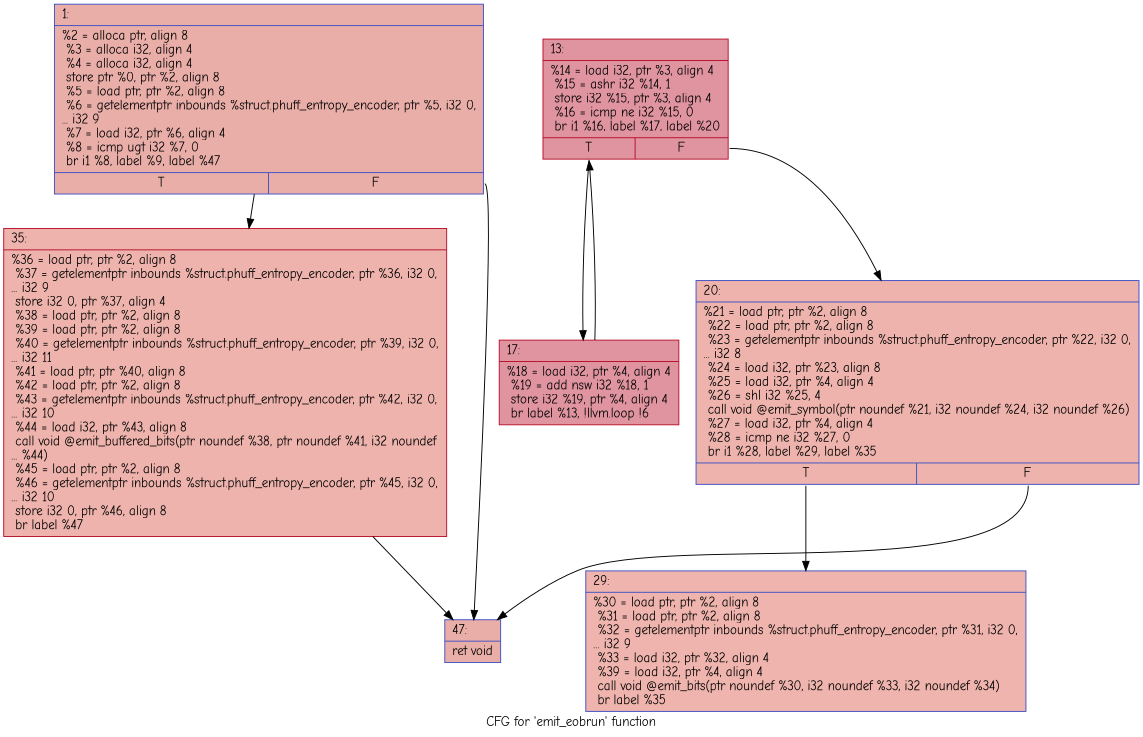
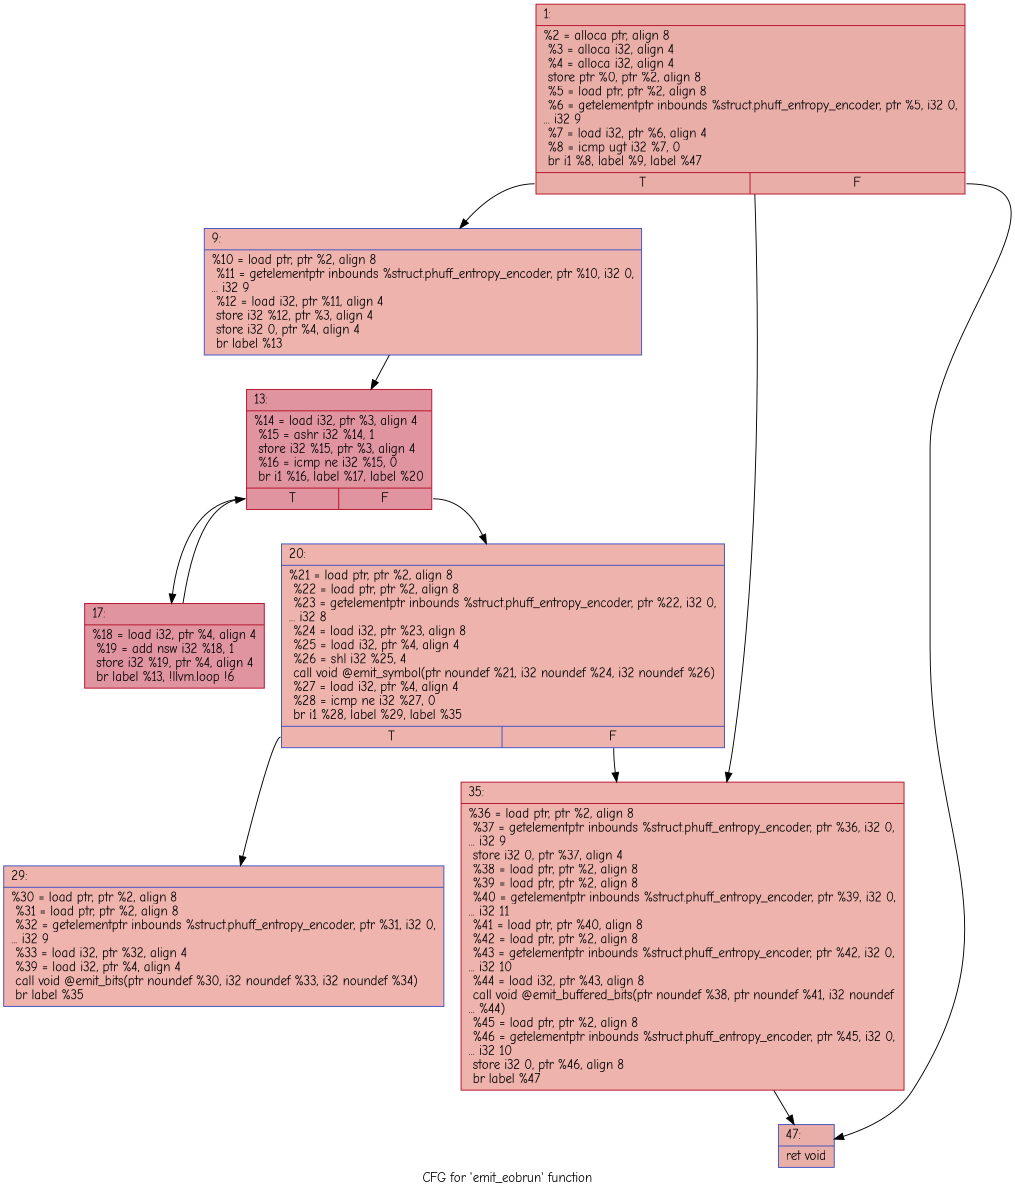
node "1:": color #3d50c3ff -> #b70d28ff
node "9:": added
edge "20:" -> "47:": now "20:" -> "35:"
